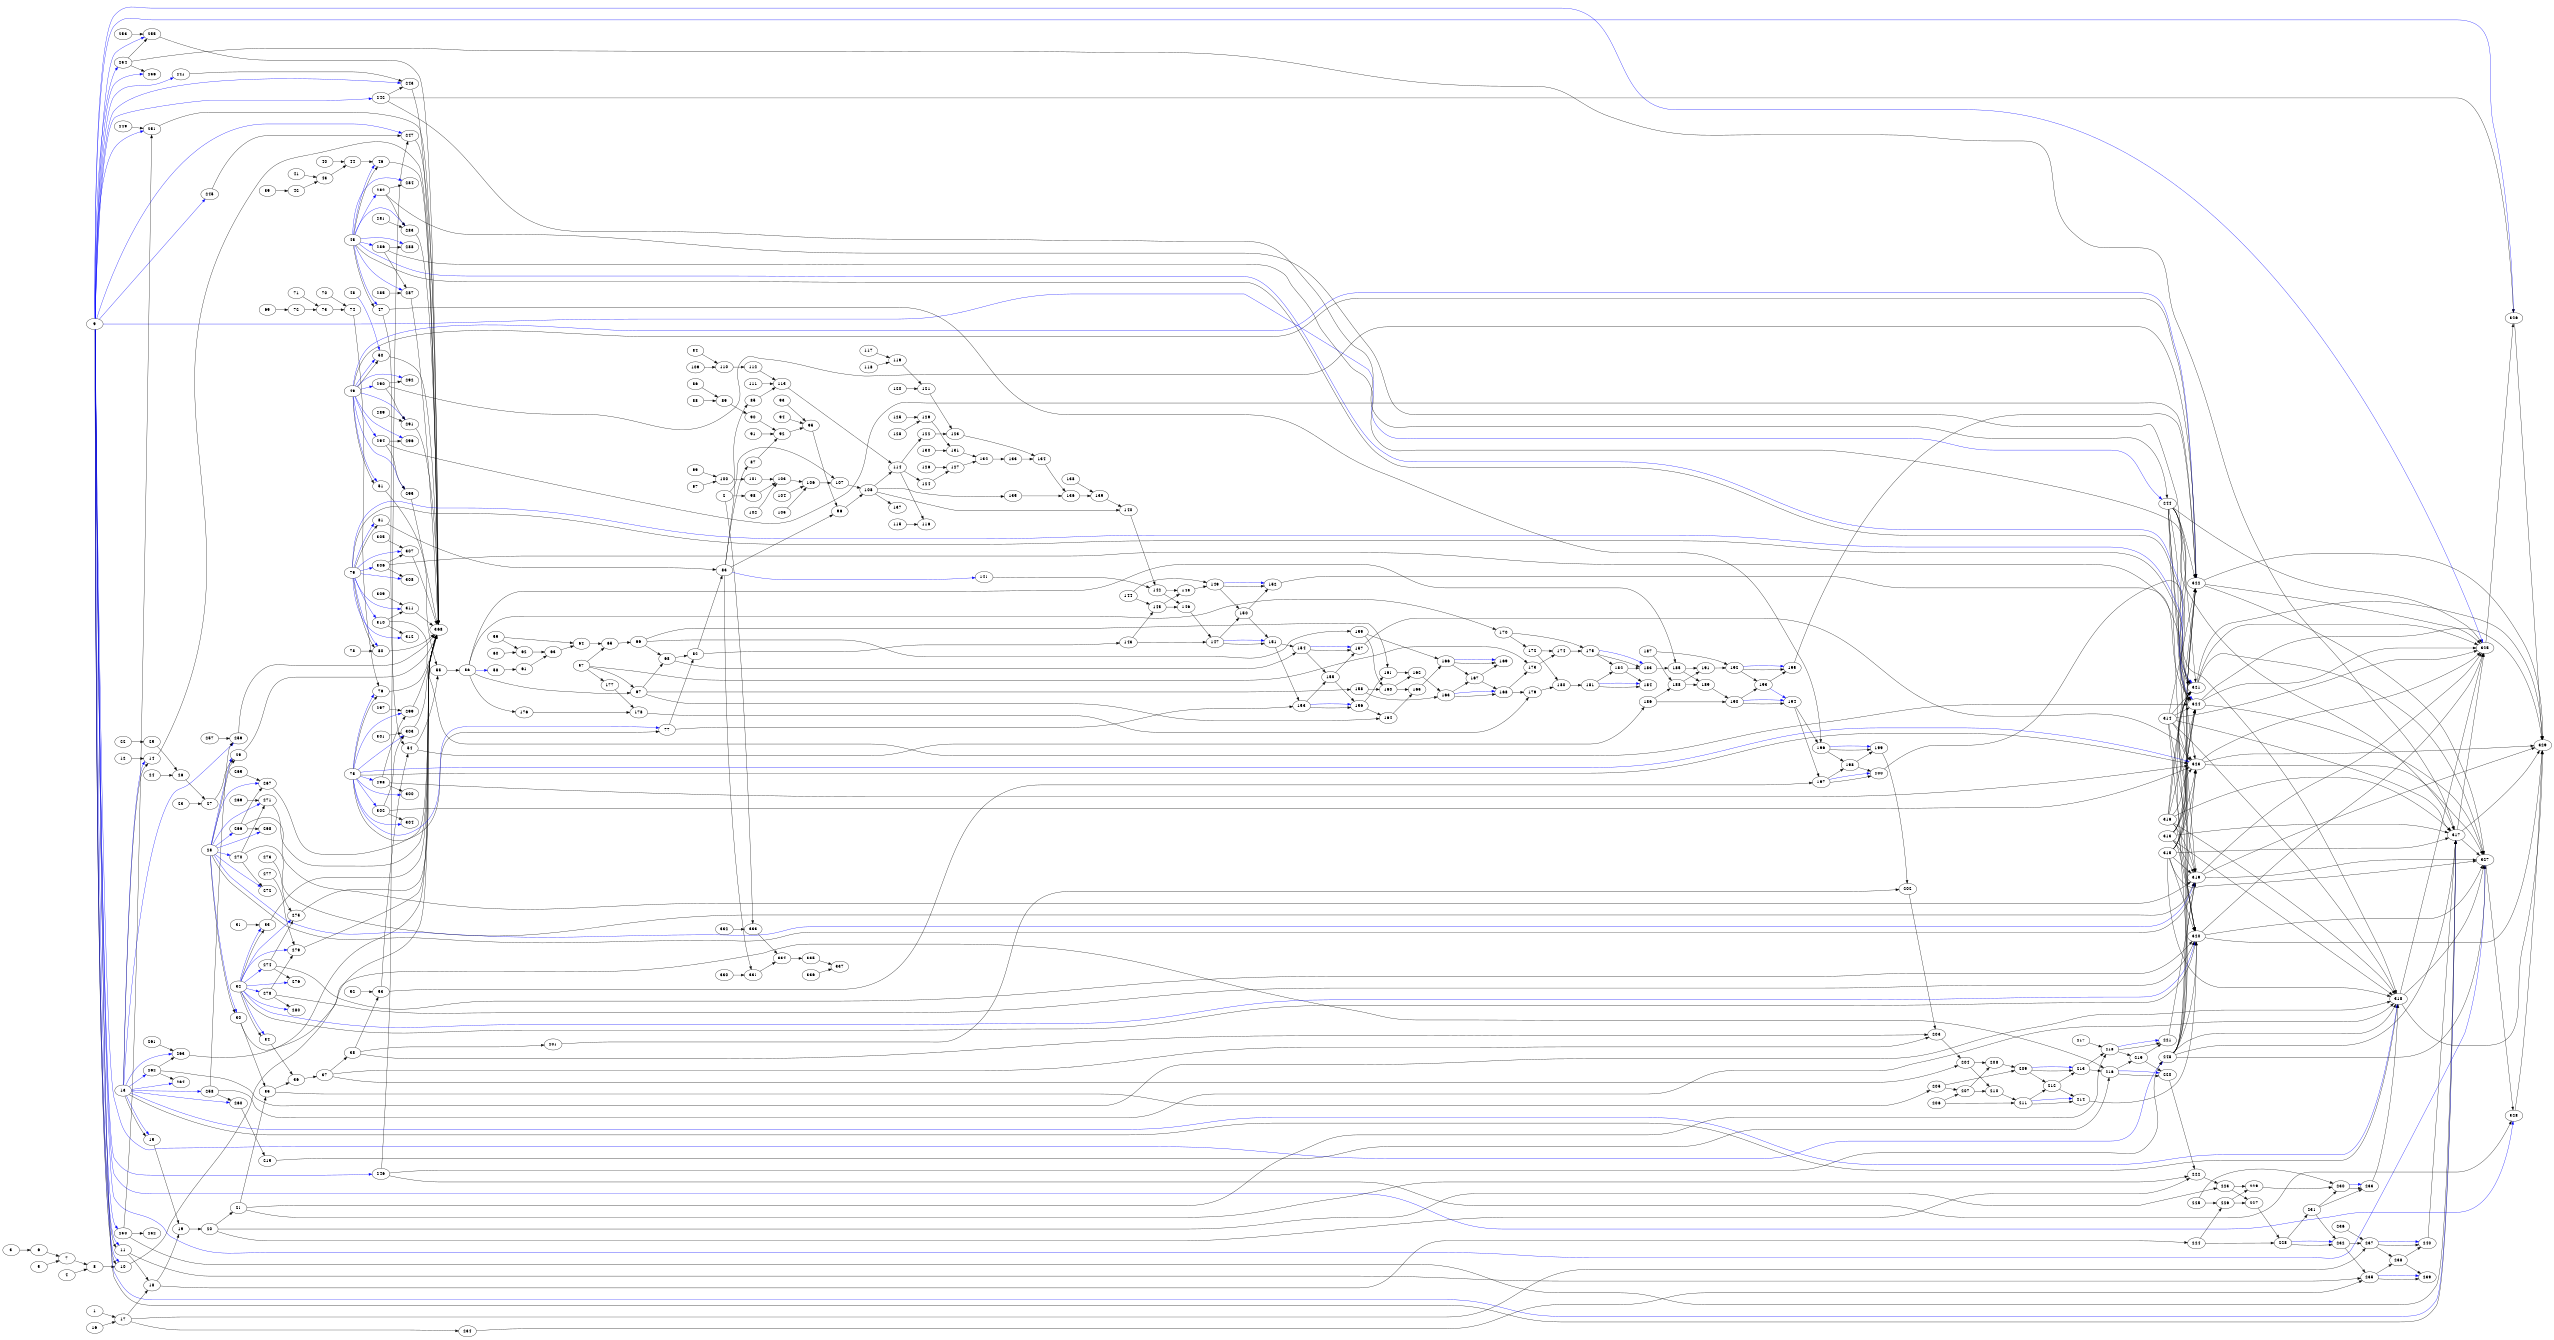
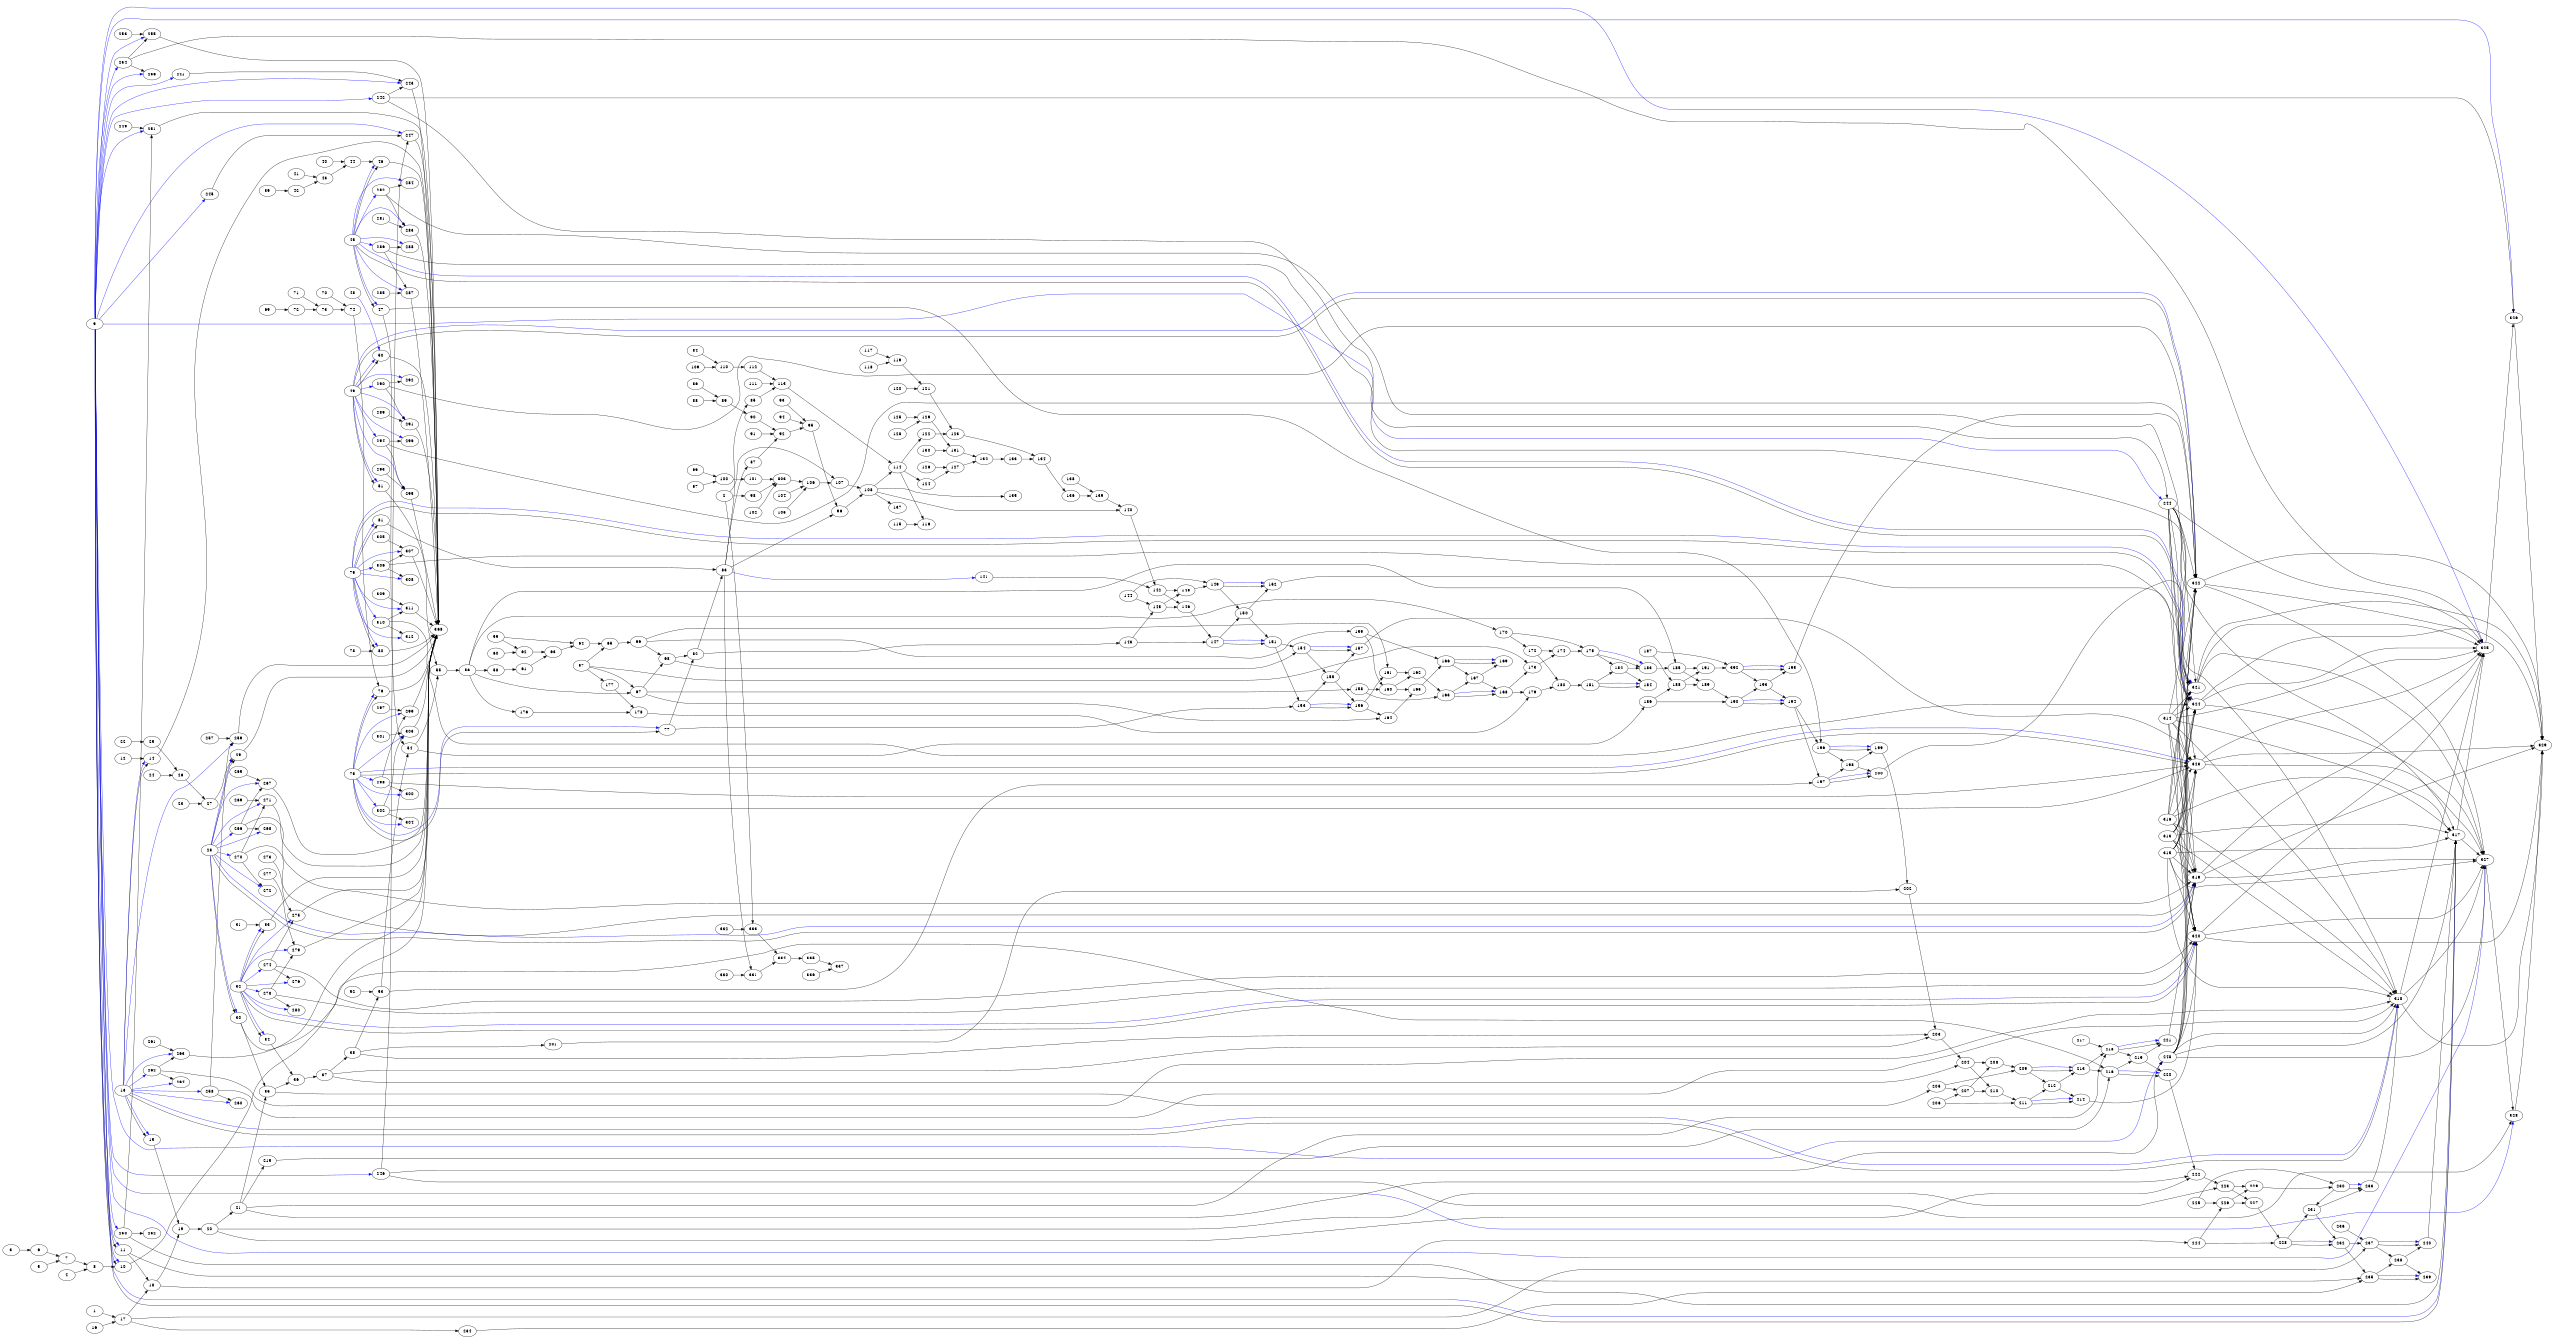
edge "254" -> "317": now "254" -> "325"
node "293": added
node "103": label "103" -> "803"
edge "135" -> "136": removed
node "192": label "192" -> "392"
edge "56" -> "58": color blue -> black
edge "193" -> "194": color blue -> black
edge "317" -> "329": removed
edge "260" -> "215": now "21" -> "215"
edge "231" -> "230": reversed
